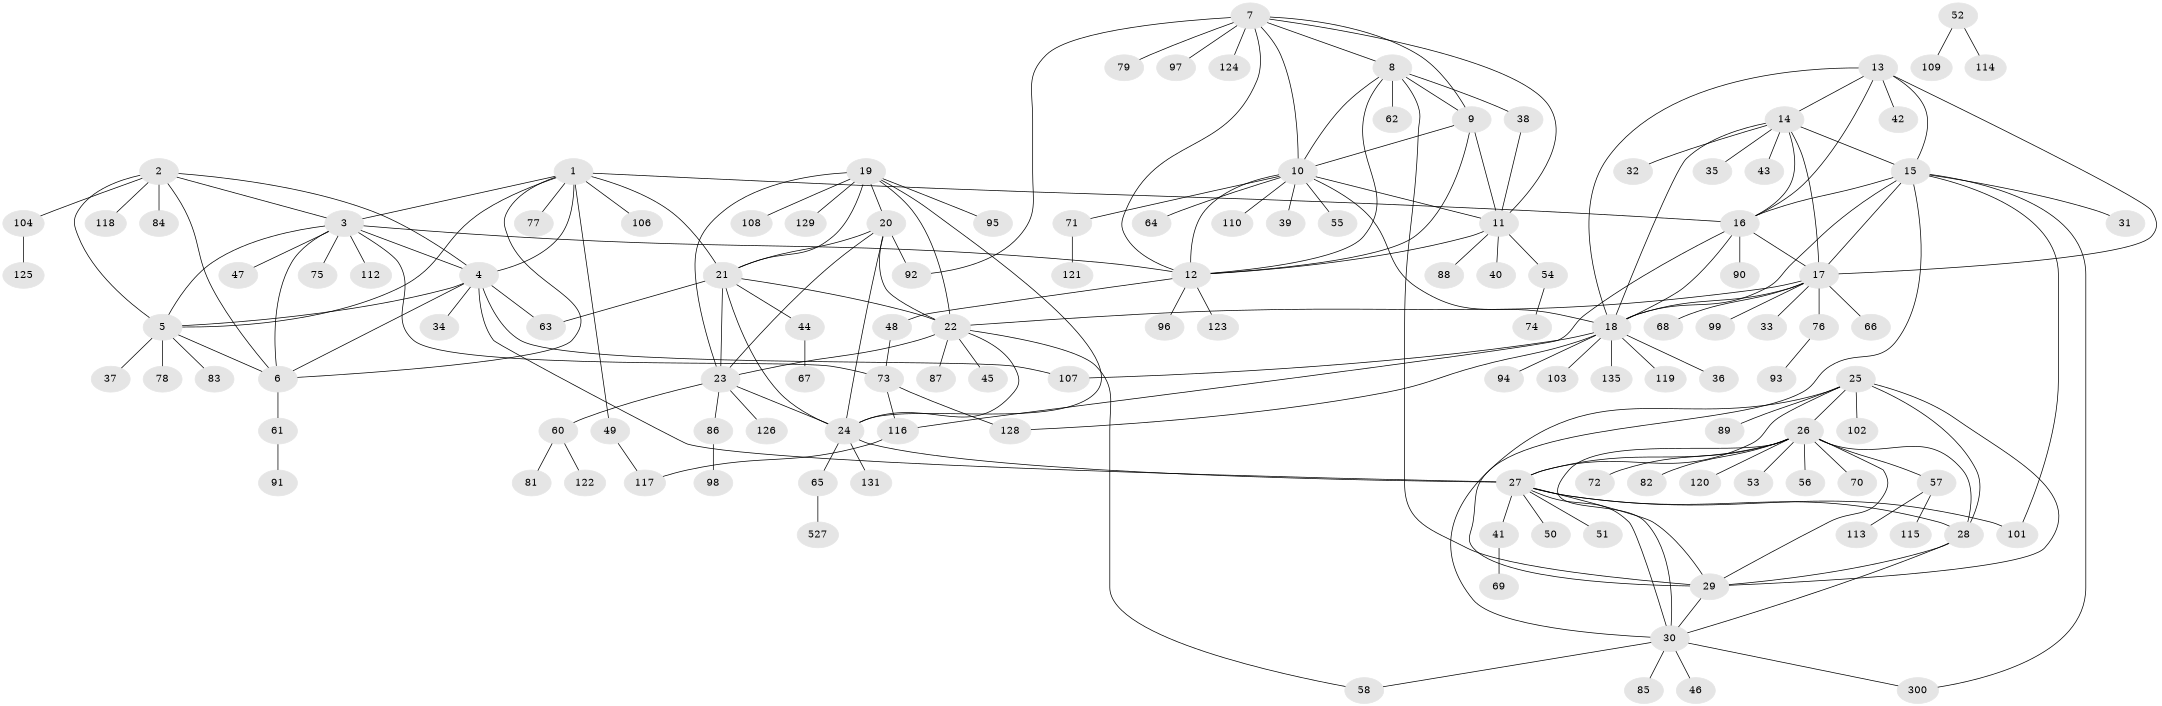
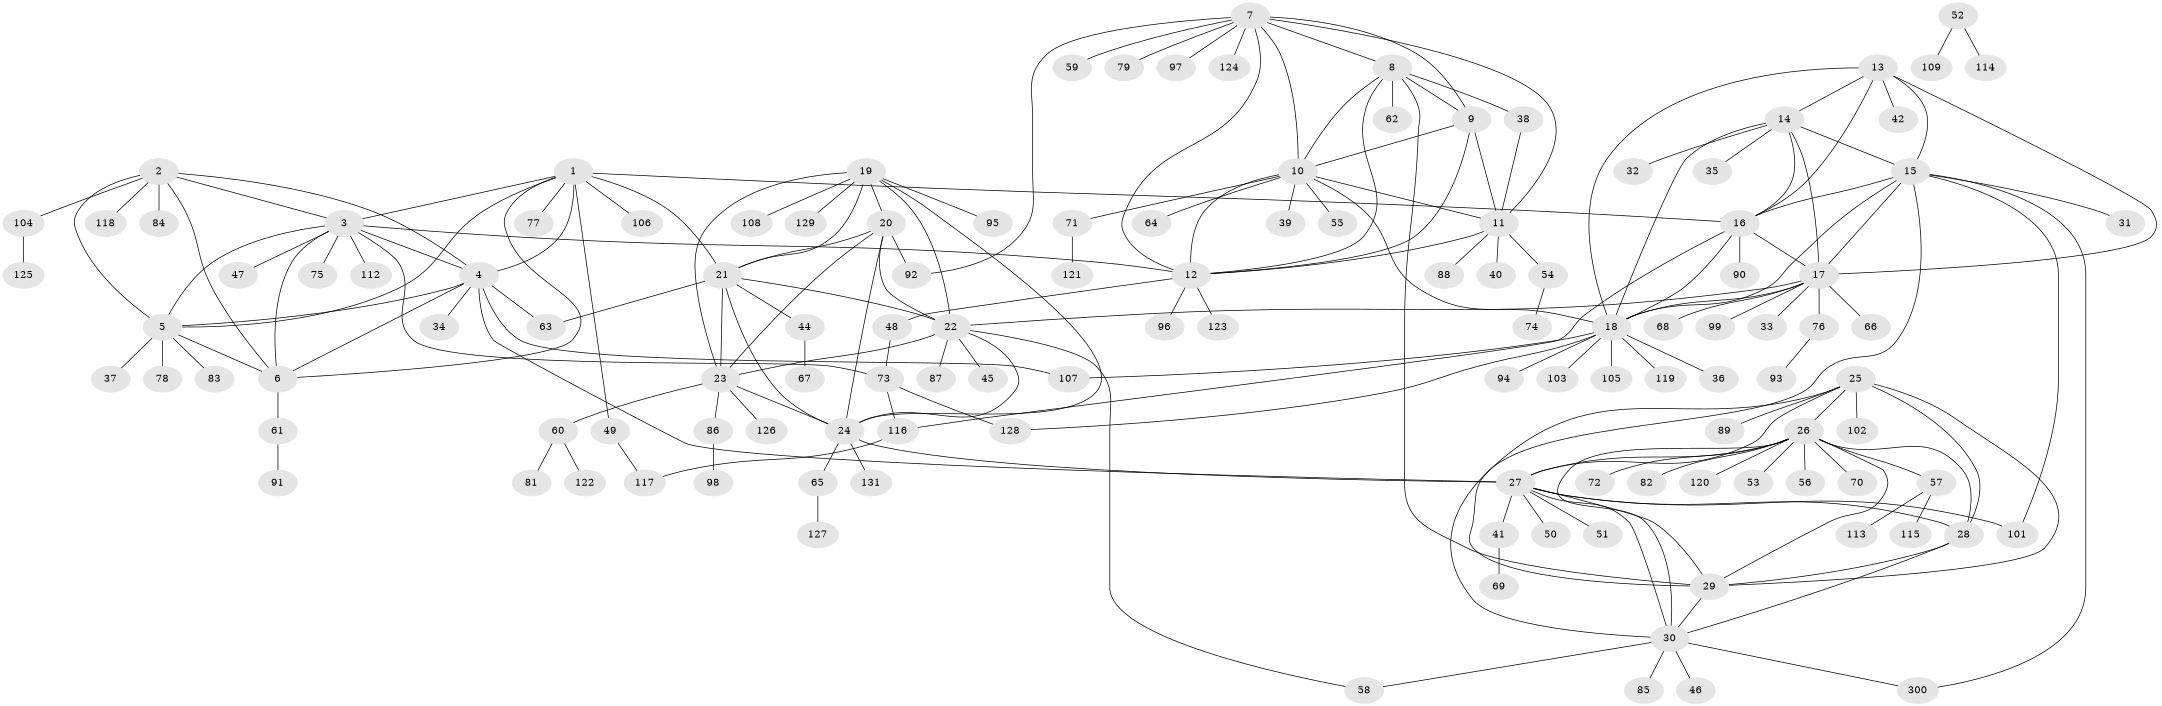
node "59": added
node "43": removed
node "110": removed
node "135": label "135" -> "105"
node "527": label "527" -> "127"
